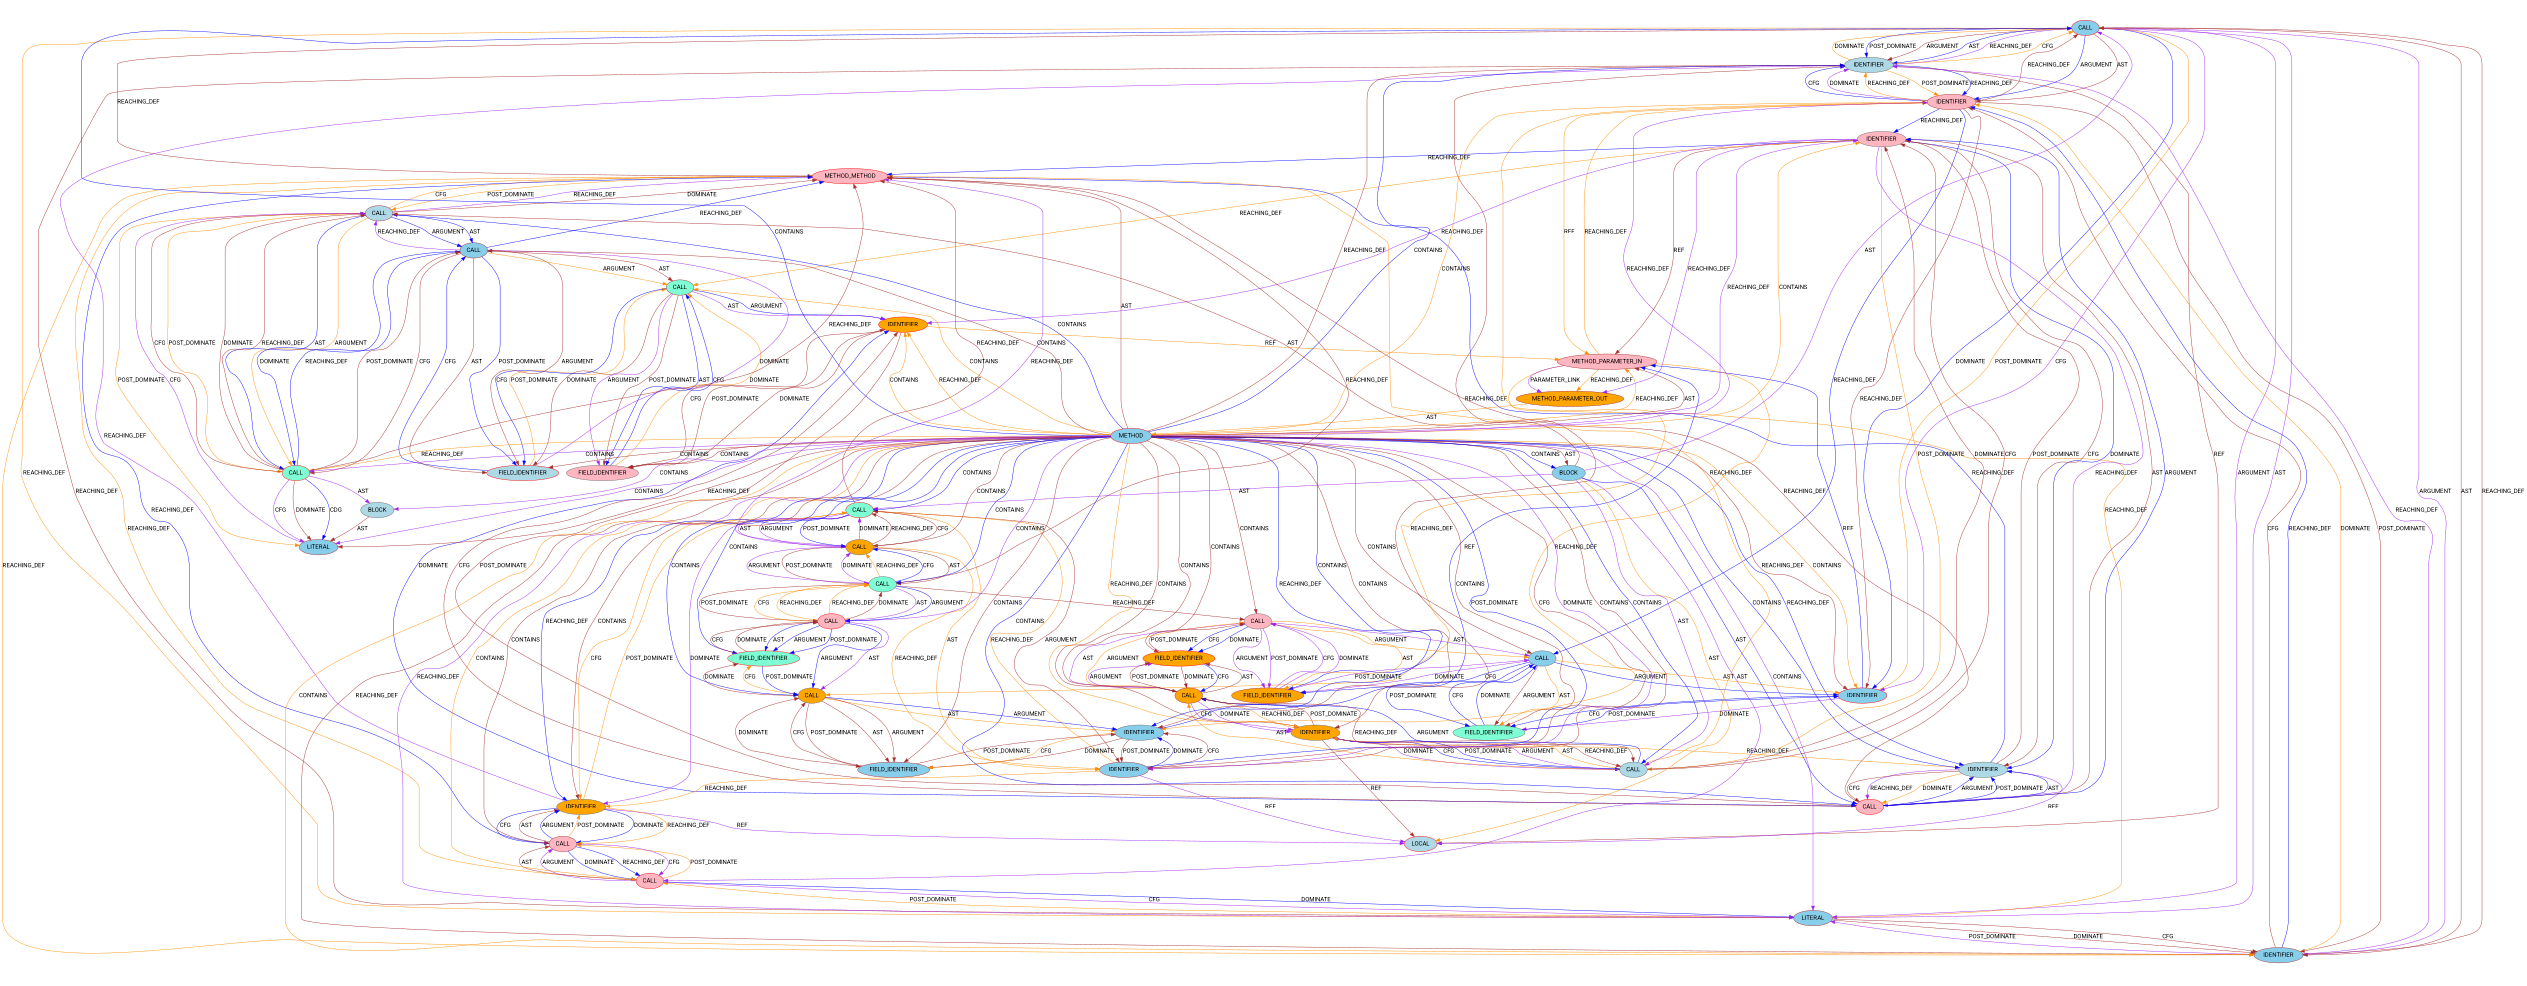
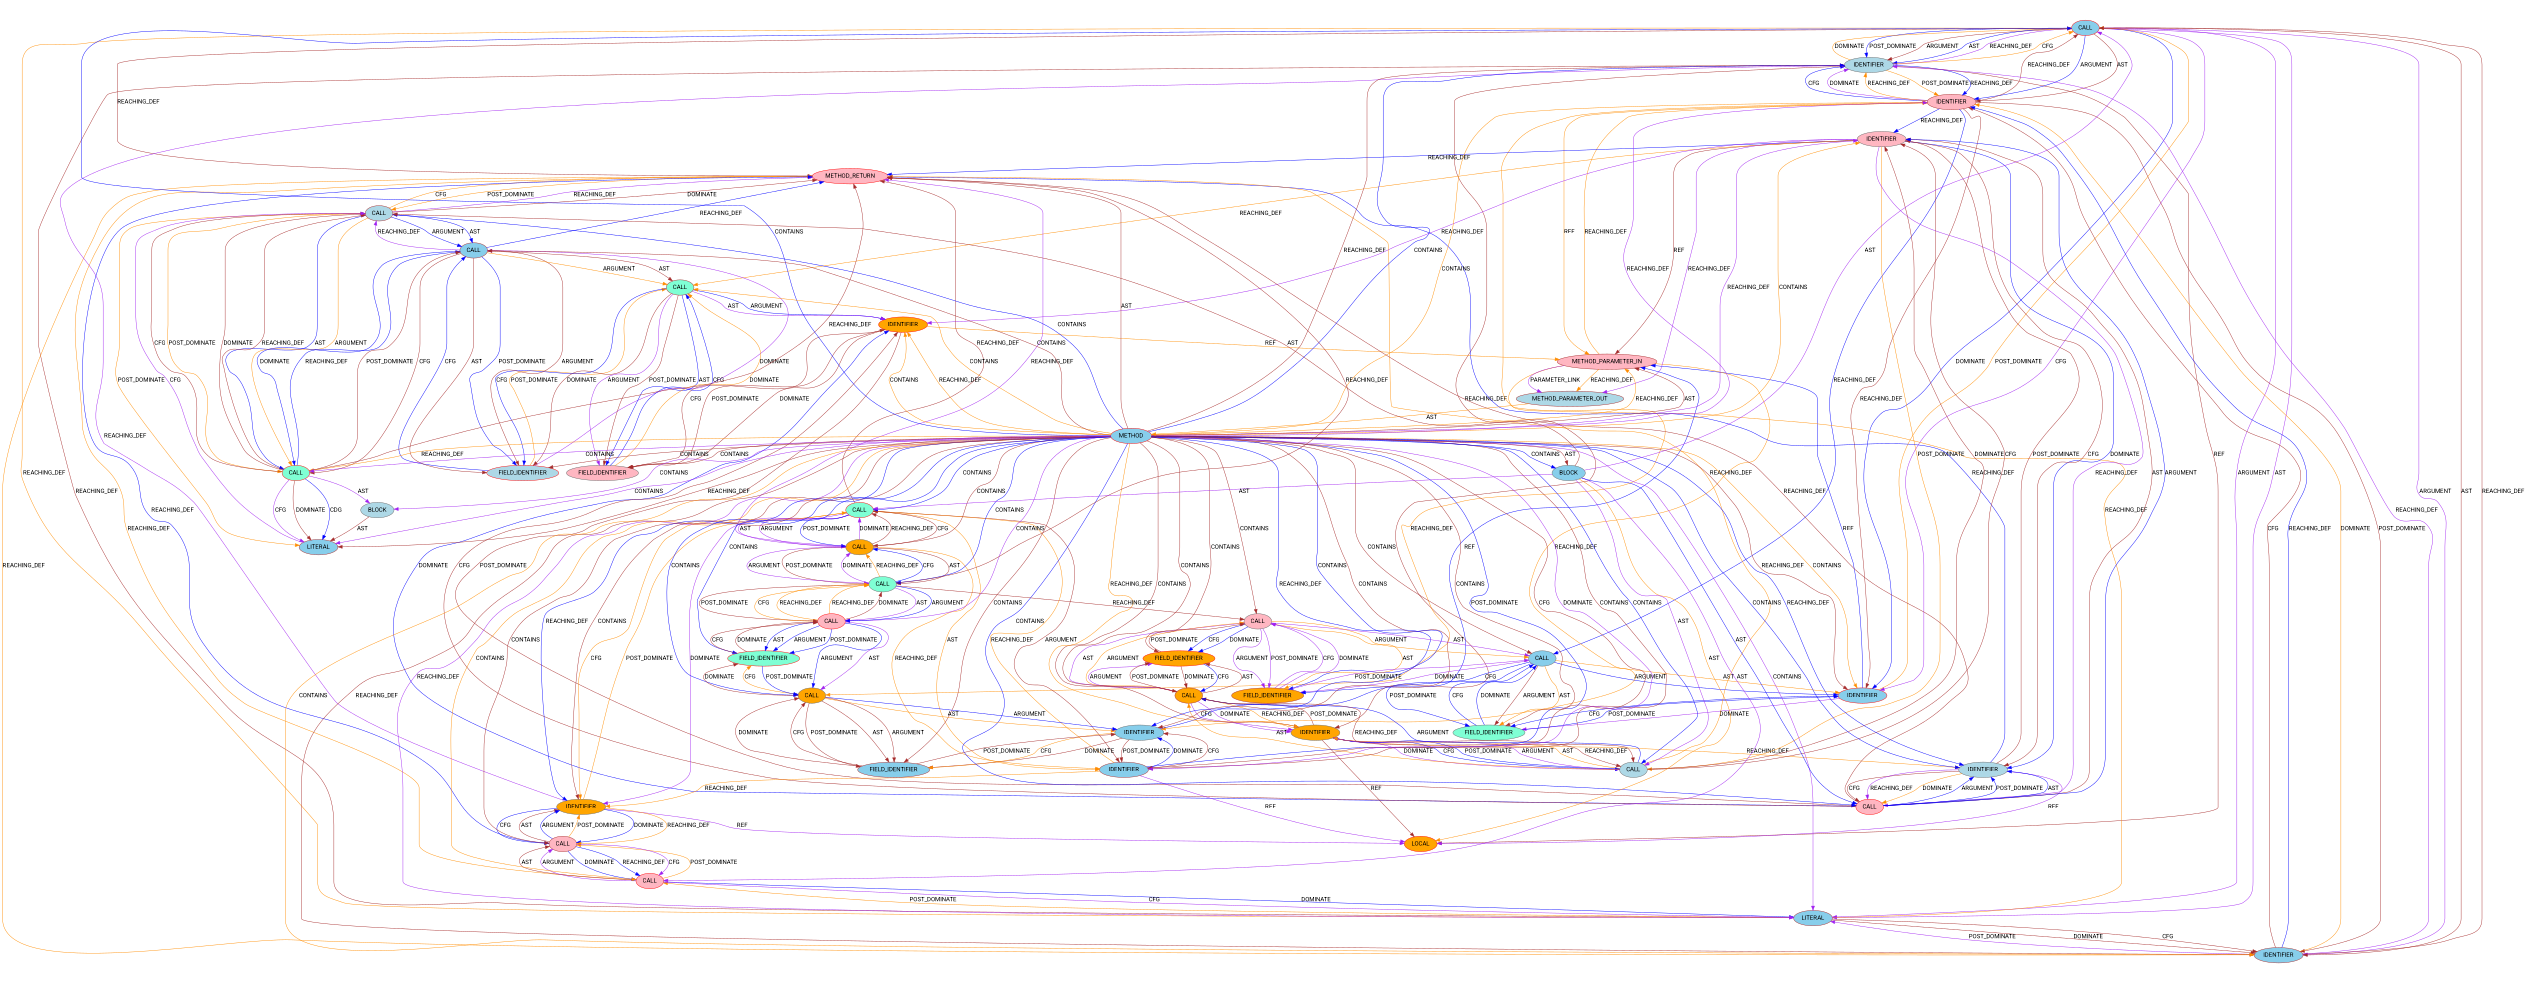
node "METHOD_METHOD": label "METHOD_METHOD" -> "METHOD_RETURN"
node "METHOD_PARAMETER_OUT": fillcolor orange -> lightblue
node "LOCAL": fillcolor lightblue -> orange
